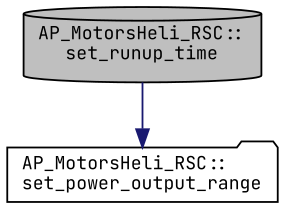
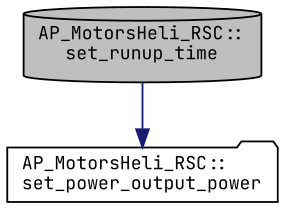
node "AP_MotorsHeli_RSC:: set_power_output_range": label "AP_MotorsHeli_RSC:: set_power_output_range" -> "AP_MotorsHeli_RSC:: set_power_output_power"
